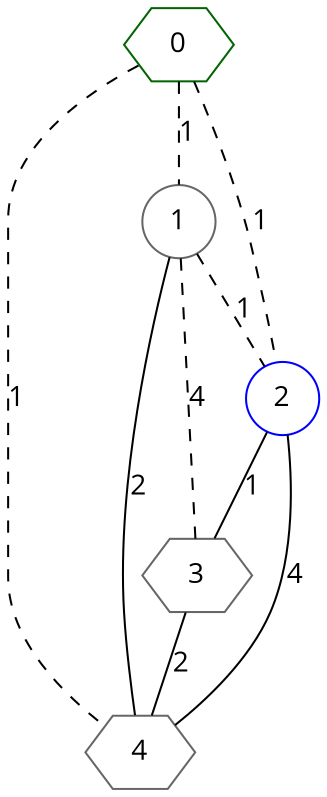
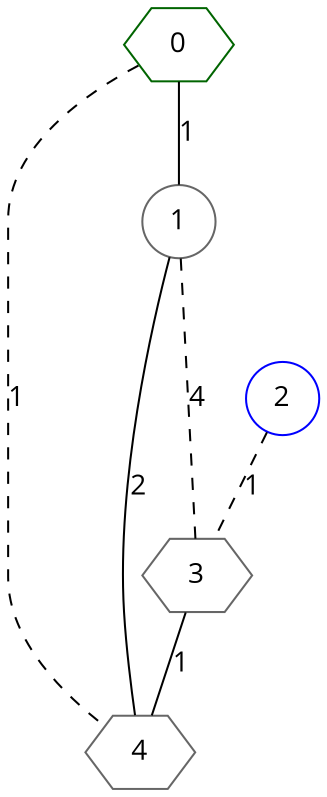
edge "0" -- "1": style dashed -> solid
edge "0" -- "2": removed, label "1"
edge "1" -- "2": removed, label "1"
edge "2" -- "3": style solid -> dashed
edge "2" -- "4": removed, label "4"
edge "3" -- "4": label "2" -> "1"
